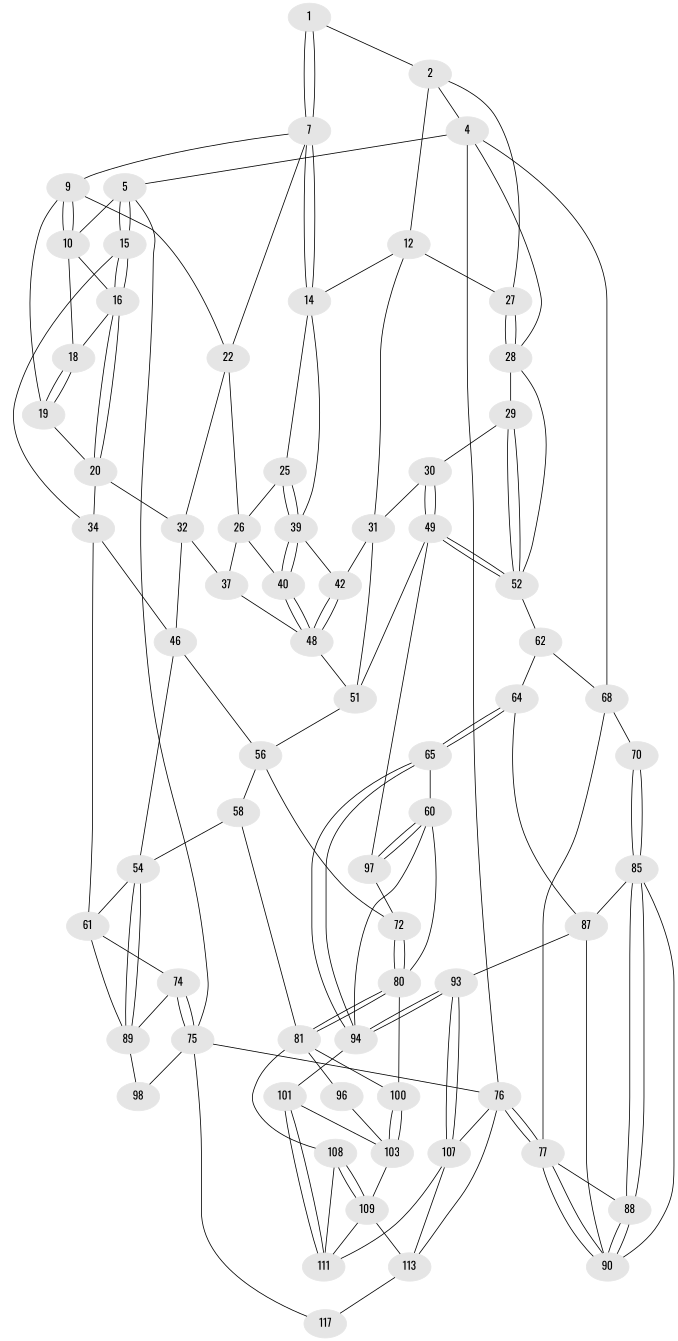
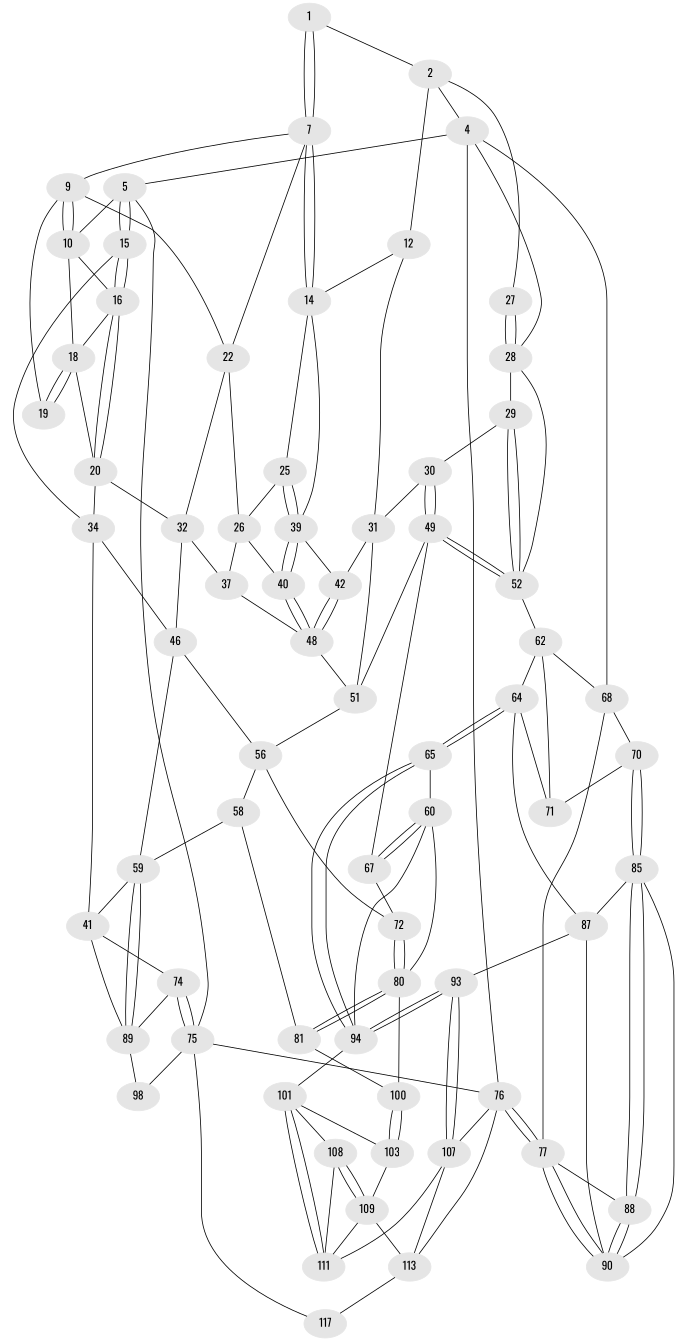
edge "12" -- "27": removed
edge "19" -- "20": now "18" -- "20"
node "71": added
node "54": label "54" -> "59"
node "97": label "97" -> "67"
node "61": label "61" -> "41"
node "96": removed
edge "81" -- "108": now "101" -- "108"
